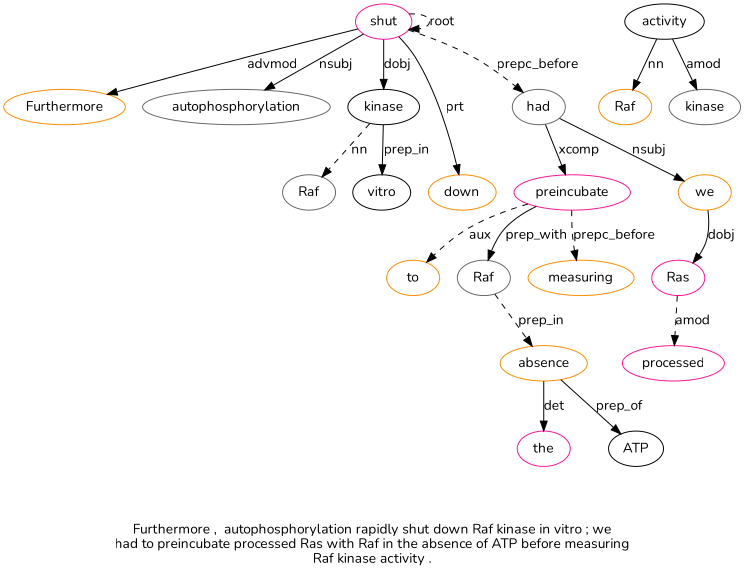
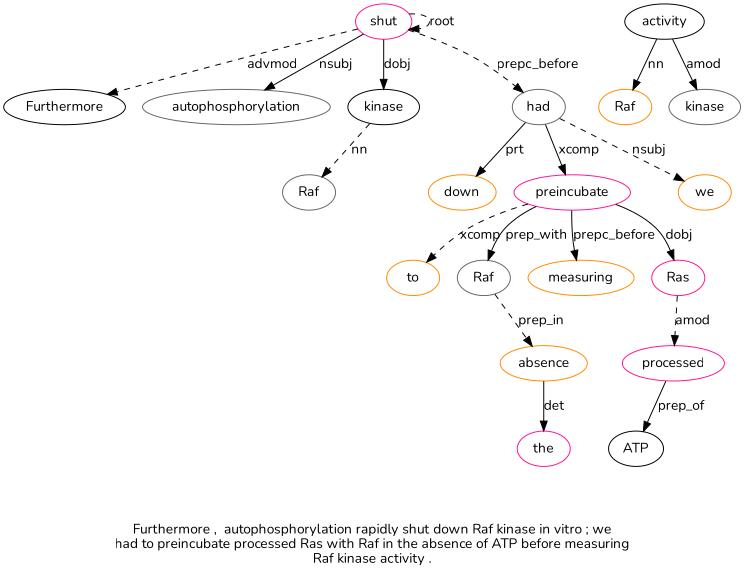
edge "shut" -> "Furthermore": style solid -> dashed
edge "shut" -> "down": now "had" -> "down"
node "Furthermore": color darkorange -> black
edge "had" -> "we": style solid -> dashed
node "vitro": removed
edge "preincubate" -> "measuring": style dashed -> solid
edge "we" -> "Ras": now "preincubate" -> "Ras"
edge "preincubate" -> "to": label "aux" -> "xcomp"
edge "absence" -> "ATP": now "processed" -> "ATP"
